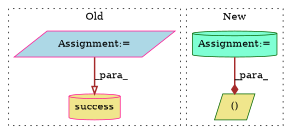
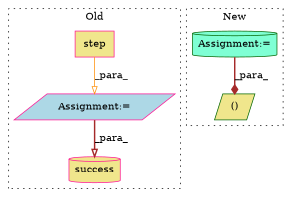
node "step": added
